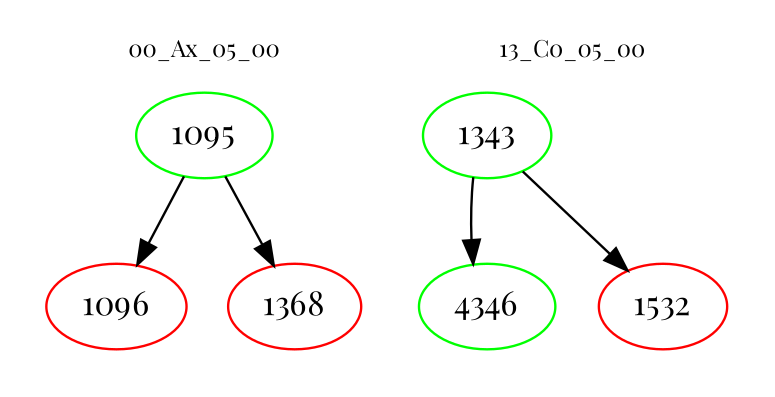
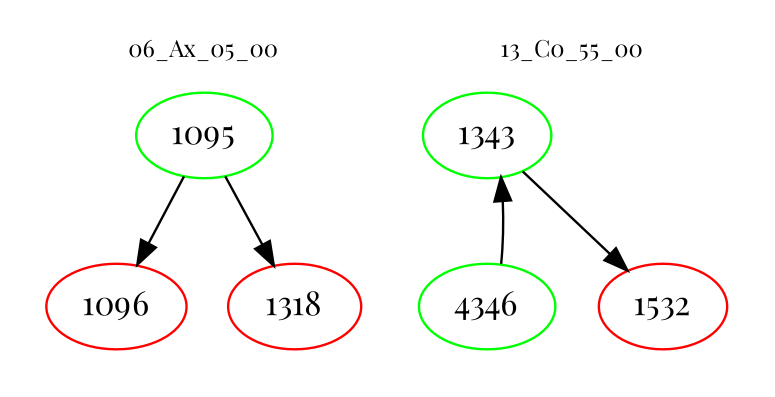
cluster "00_Ax_05_00": label "00_Ax_05_00" -> "06_Ax_05_00"
cluster "13_C0_05_00": label "13_C0_05_00" -> "13_C0_55_00"
edge "1343" -> "4346": reversed
node "1368": label "1368" -> "1318"
